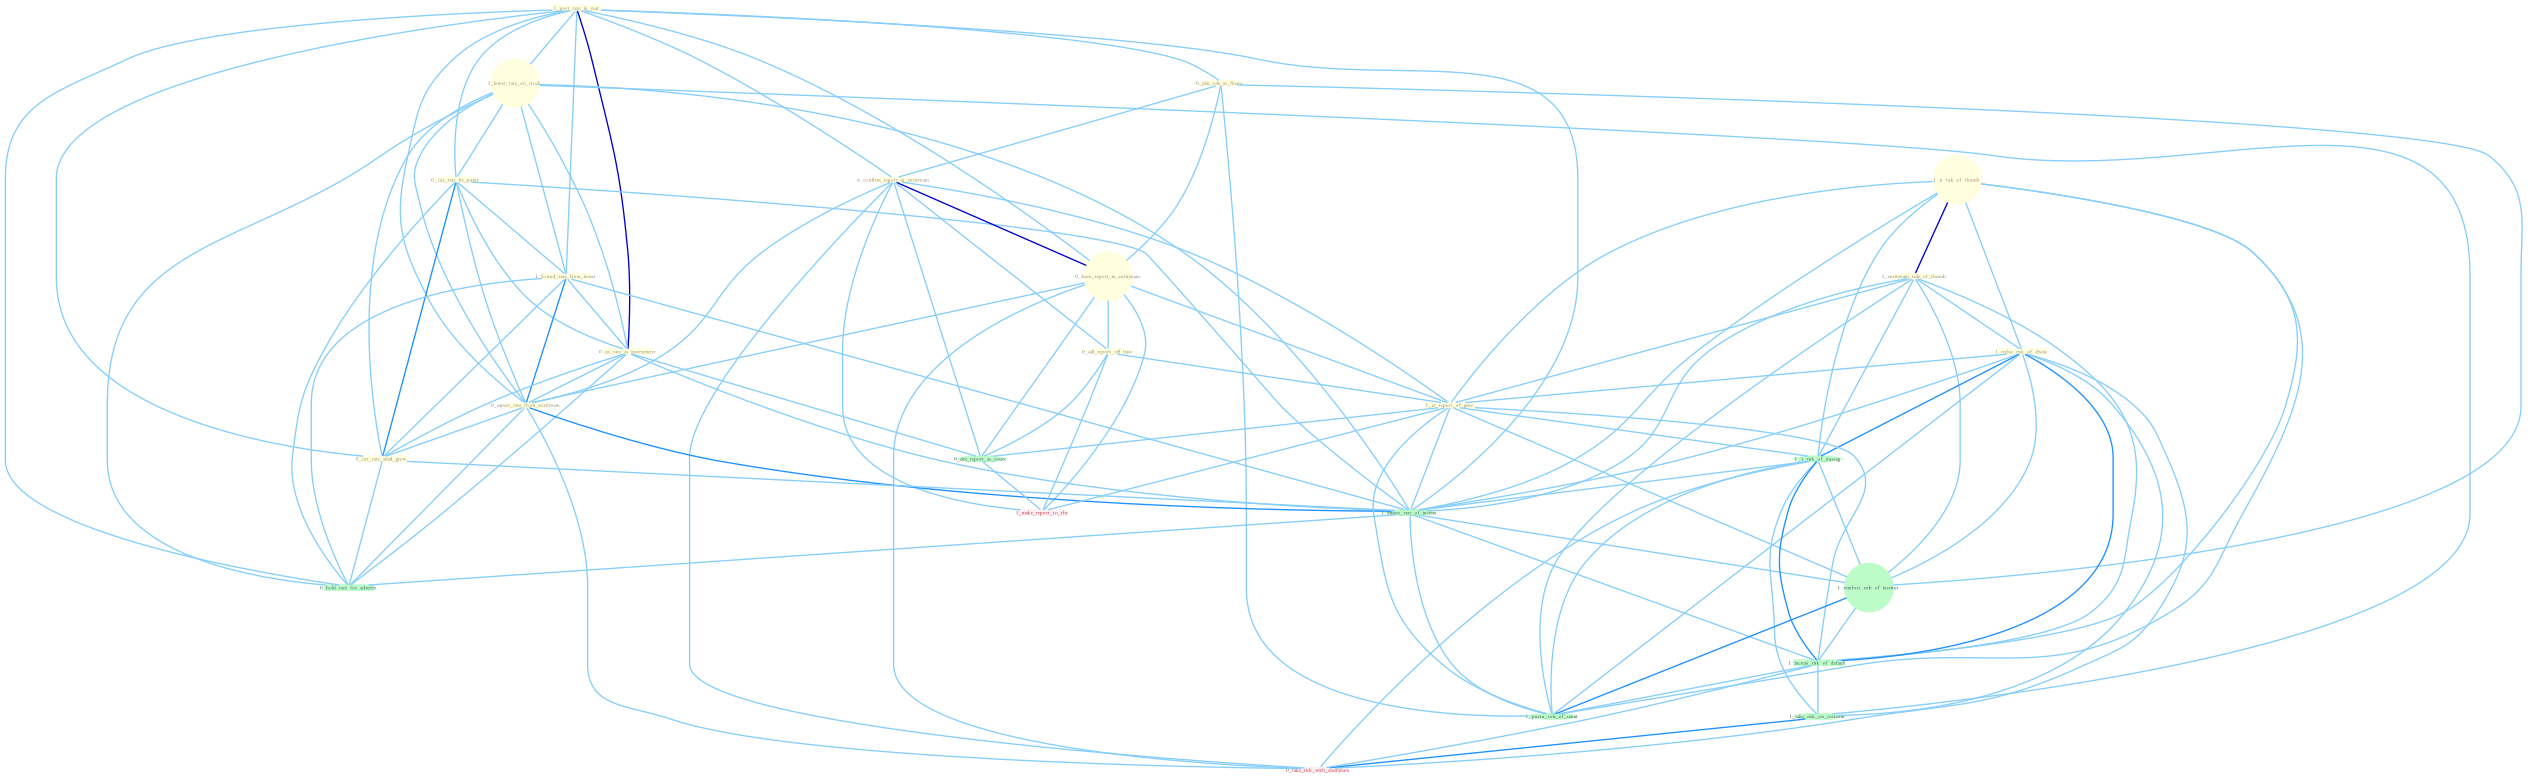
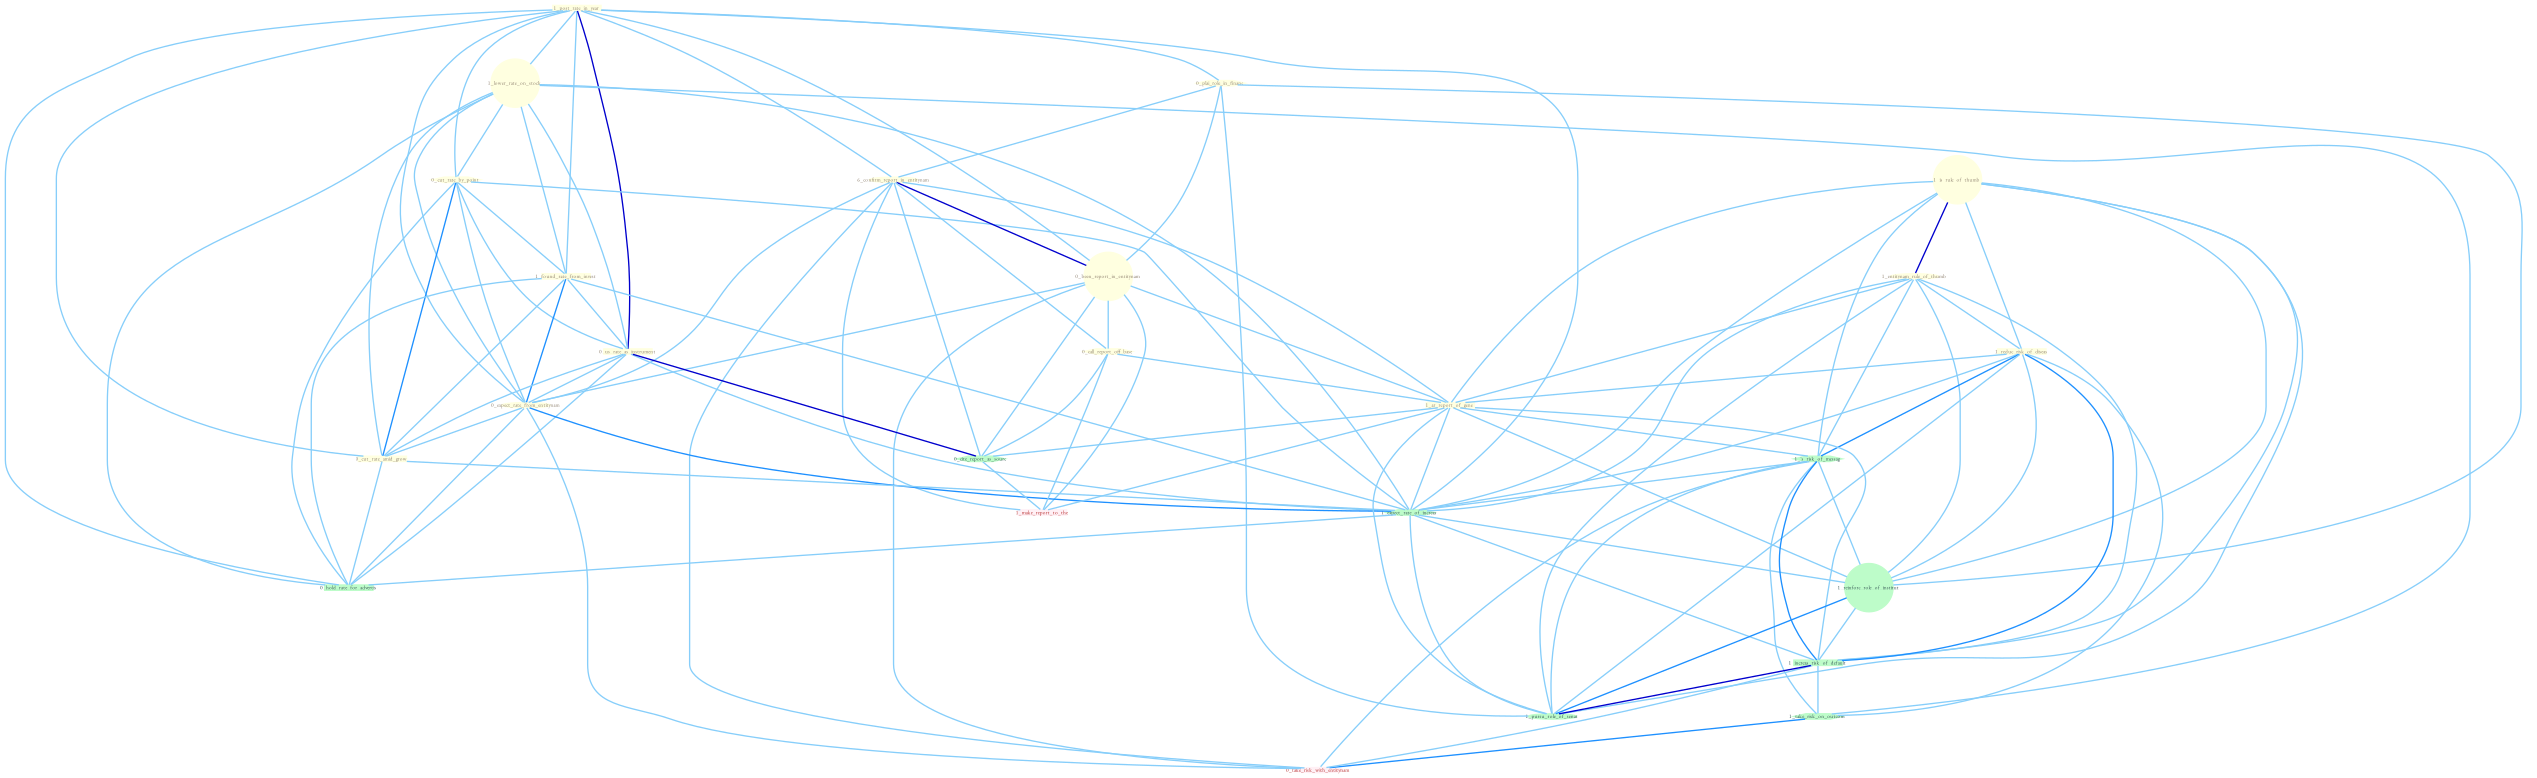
edge "0_us_rate_as_instrument" -- "0_cite_report_as_sourc": color #87cefa -> #0000cd
edge "1_is_rule_of_thumb" -- "1_reinforc_role_of_institut": added
edge "1_increas_risk_of_default" -- "1_pursu_role_of_senat": color #87cefa -> #0000cd
edge "1_reduc_risk_of_diseas" -- "0_take_risk_with_entitynam": removed
